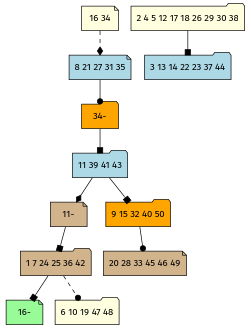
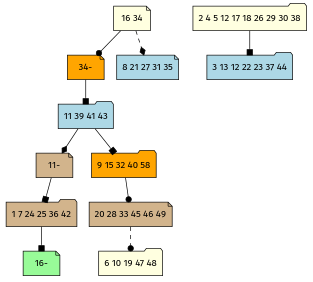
node "3 13 14 22 23 37 44": label "3 13 14 22 23 37 44" -> "3 13 12 22 23 37 44"
edge "8 21 27 31 35" -> "34-": now "16 34" -> "34-"
node "34-": shape folder -> note
node "9 15 32 40 50": label "9 15 32 40 50" -> "9 15 32 40 58"
edge "1 7 24 25 36 42" -> "6 10 19 47 48": now "20 28 33 45 46 49" -> "6 10 19 47 48"
